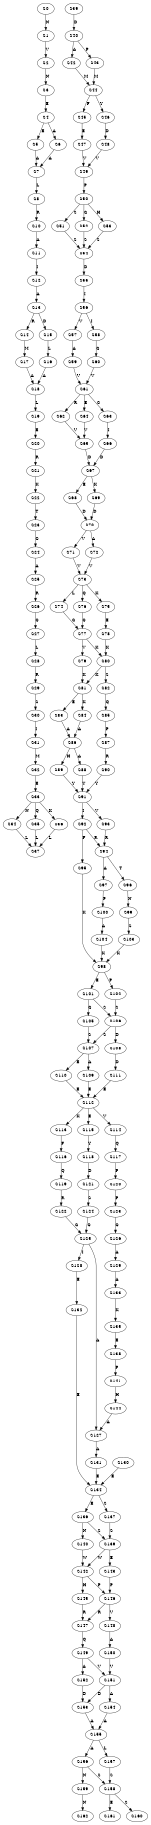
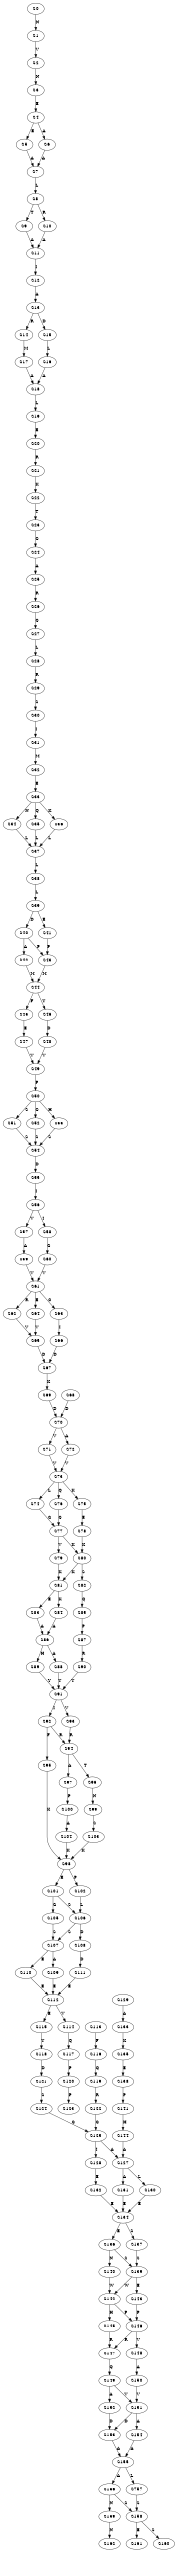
node "S9": added
edge "S67" -> "S68": removed, label "E"
node "S38": added
node "S41": added
edge "S102" -> "S106": label "S" -> "L"
edge "S112" -> "S113": removed, label "K"
node "S126": removed
node "S157": label "S157" -> "S757"
edge "S127" -> "S130": added, label "L"
